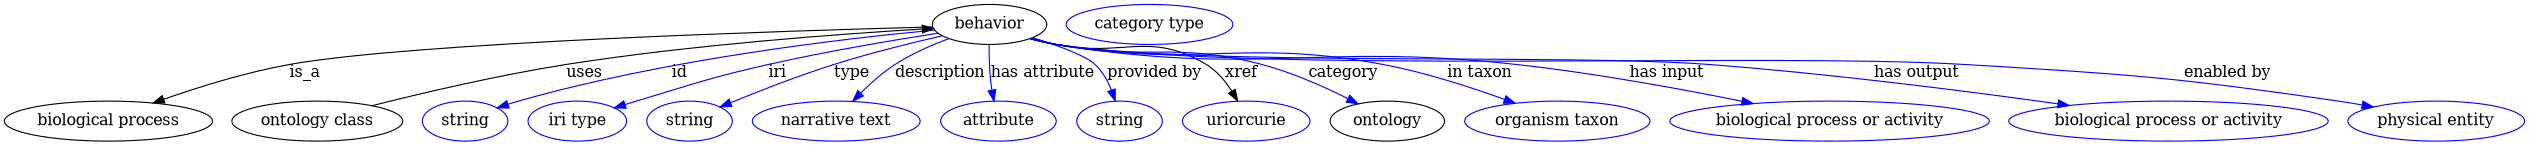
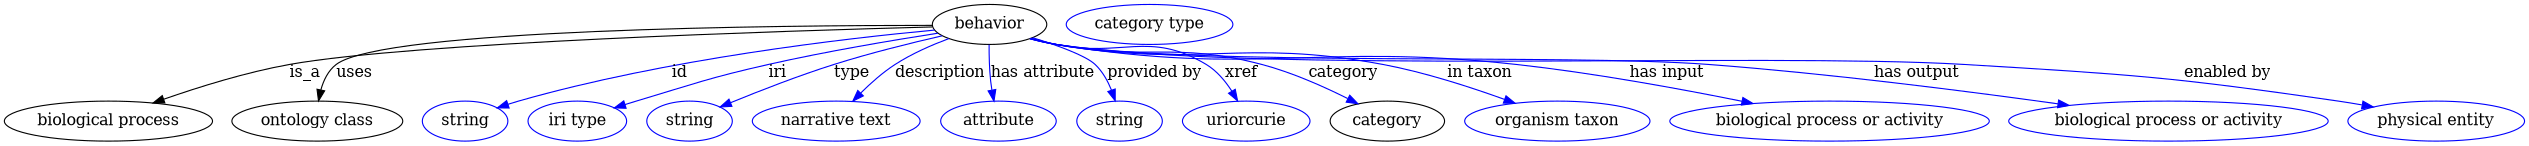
edge "behavior" -> "uriorcurie": color black -> blue
edge "ontology class" -> "behavior": reversed
node "ontology": label "ontology" -> "category"
